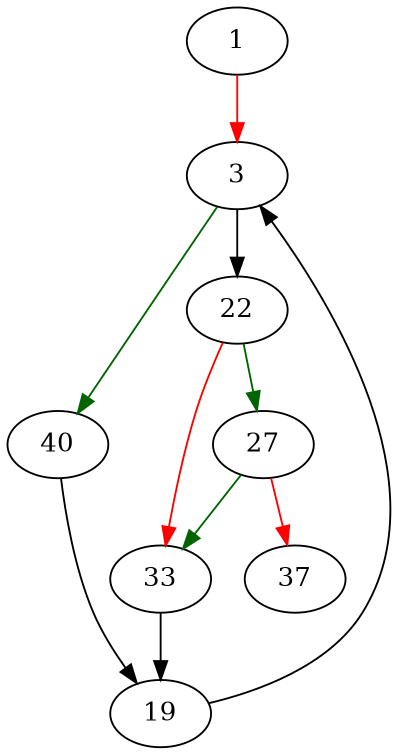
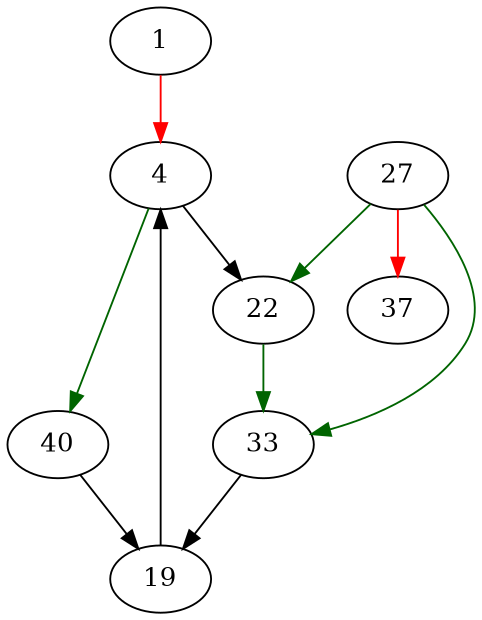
node "3": label "3" -> "4"
edge "22" -> "27": reversed
edge "22" -> "33": color red -> darkgreen
